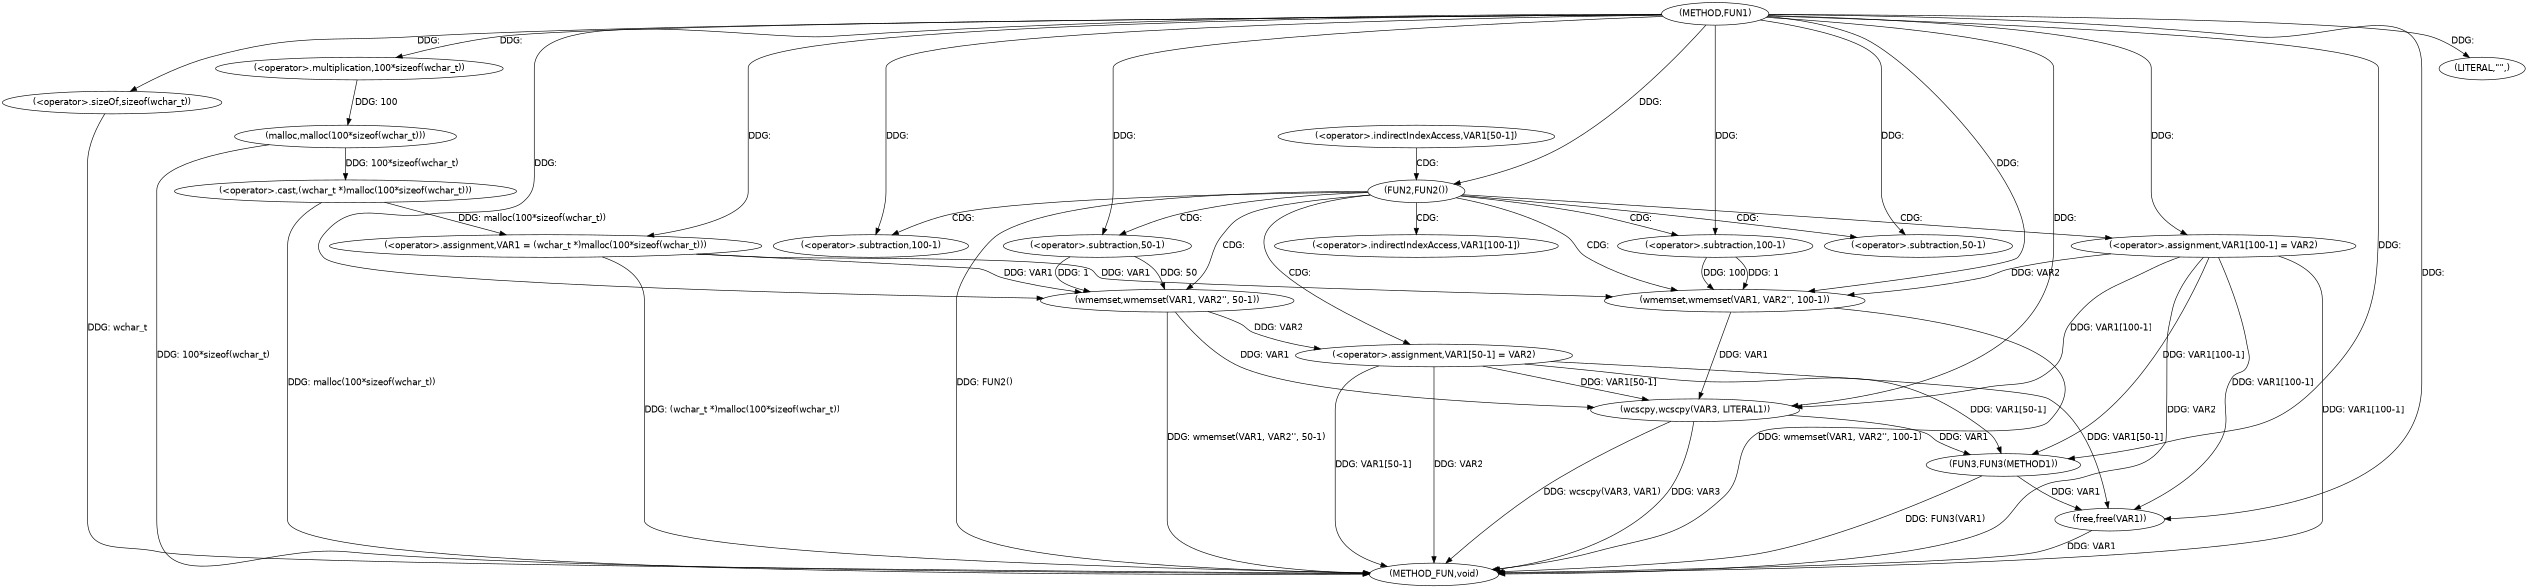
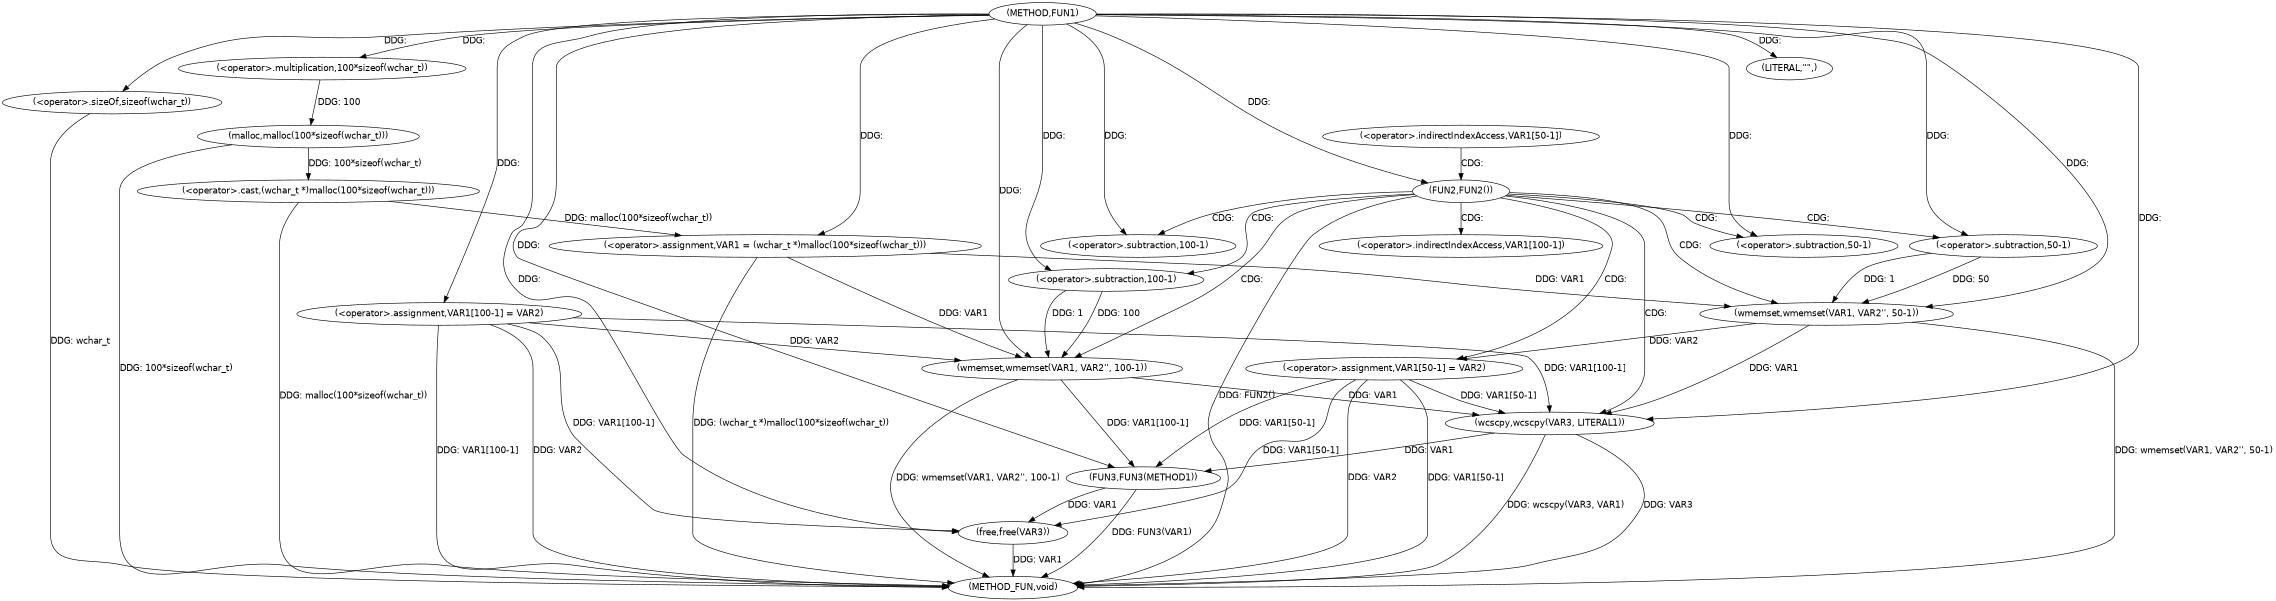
edge "(FUN2,FUN2())" -> "(<operator>.assignment,VAR1[100-1] = VAR2)": now "(FUN2,FUN2())" -> "(wcscpy,wcscpy(VAR3, LITERAL1))"
edge "(<operator>.assignment,VAR1[100-1] = VAR2)" -> "(FUN3,FUN3(METHOD1))": now "(wmemset,wmemset(VAR1, VAR2'', 100-1))" -> "(FUN3,FUN3(METHOD1))"
node "(free,free(VAR1))": label "(free,free(VAR1))" -> "(free,free(VAR3))"
